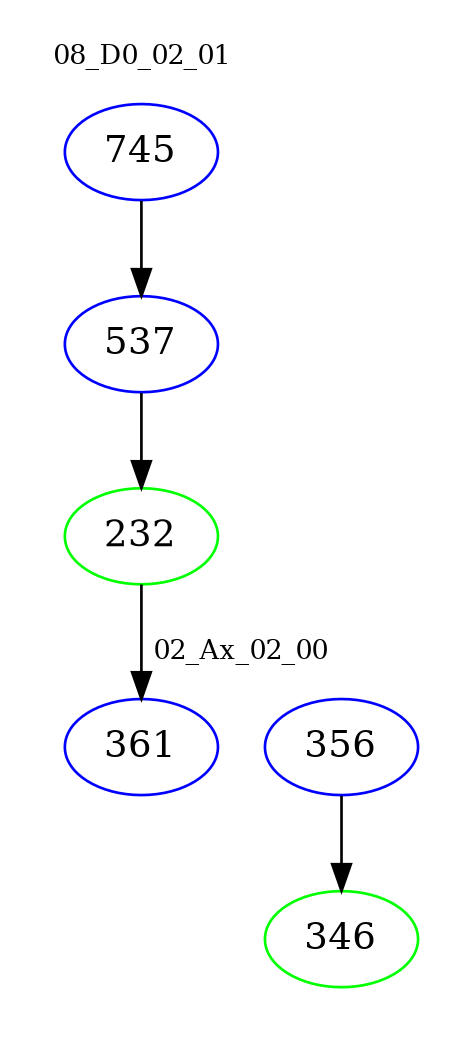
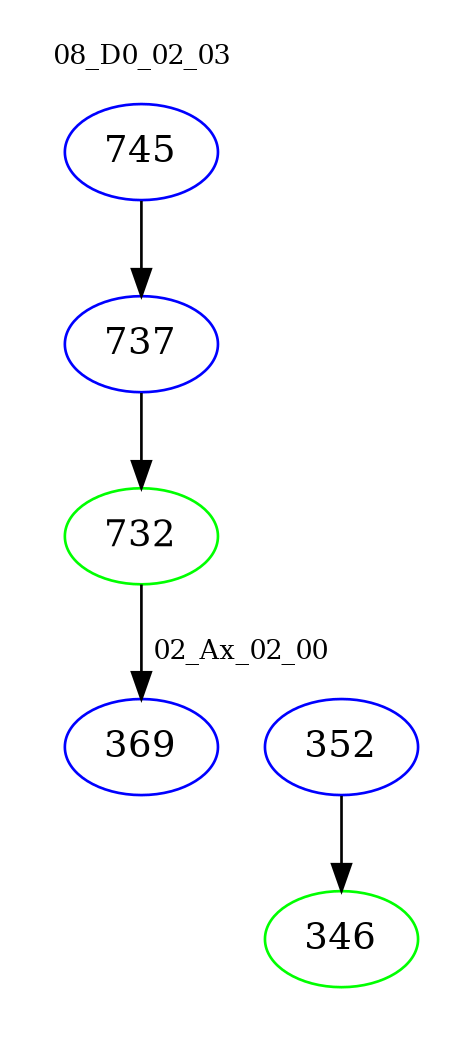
cluster "08_D0_02_01": label "08_D0_02_01" -> "08_D0_02_03"
node "537": label "537" -> "737"
node "232": label "232" -> "732"
node "361": label "361" -> "369"
node "356": label "356" -> "352"
